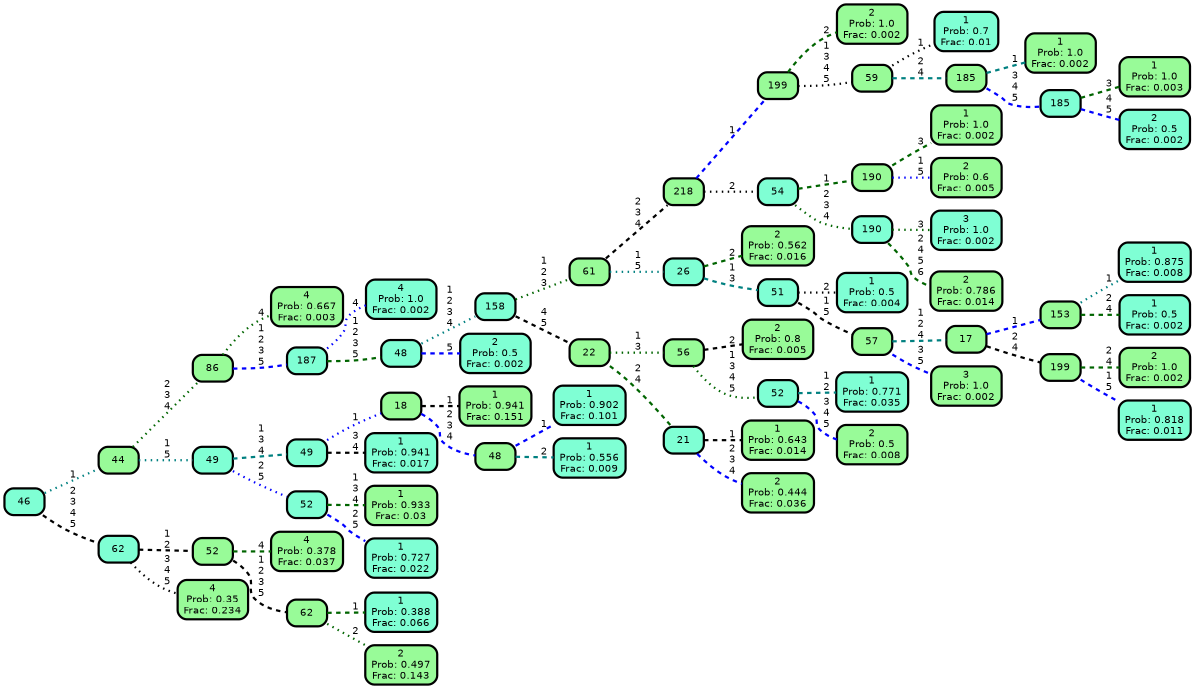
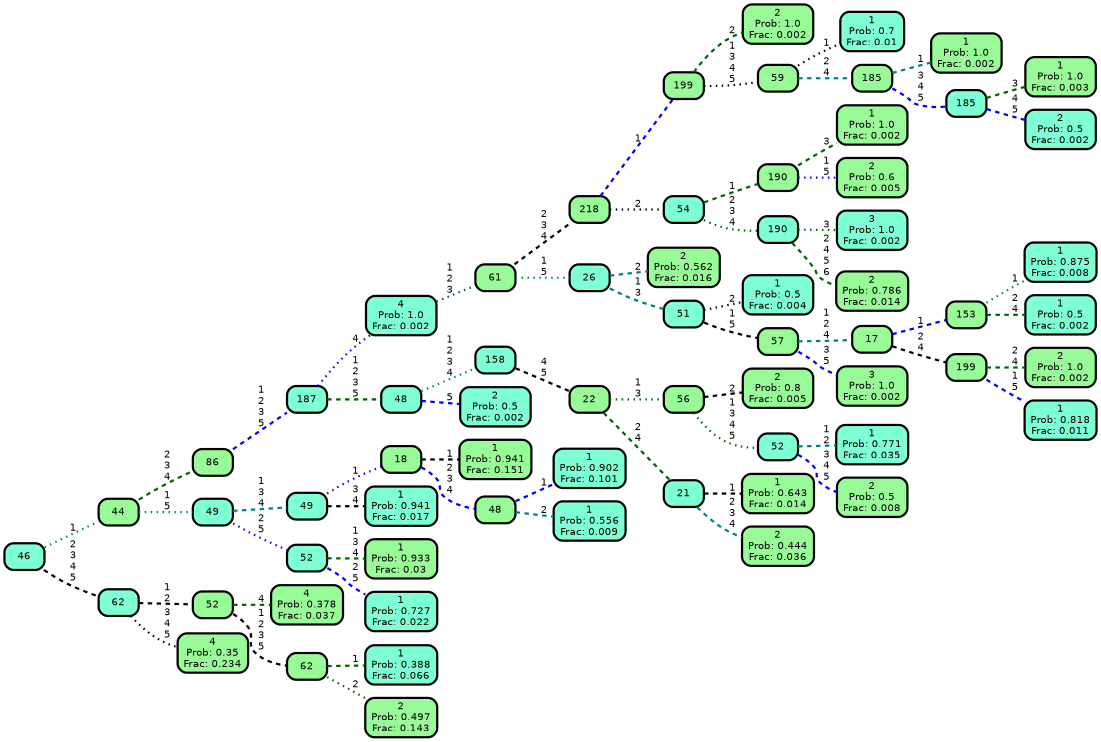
edge "2 Prob: 0.562 Frac: 0.016" -- "26": color darkgreen -> teal
edge "61" -- "158": now "61" -- "4 Prob: 1.0 Frac: 0.002"
node "4 Prob: 0.667 Frac: 0.003": removed
edge "86" -- "44": style dotted -> dashed
edge "21" -- "2 Prob: 0.444 Frac: 0.036": color blue -> teal
